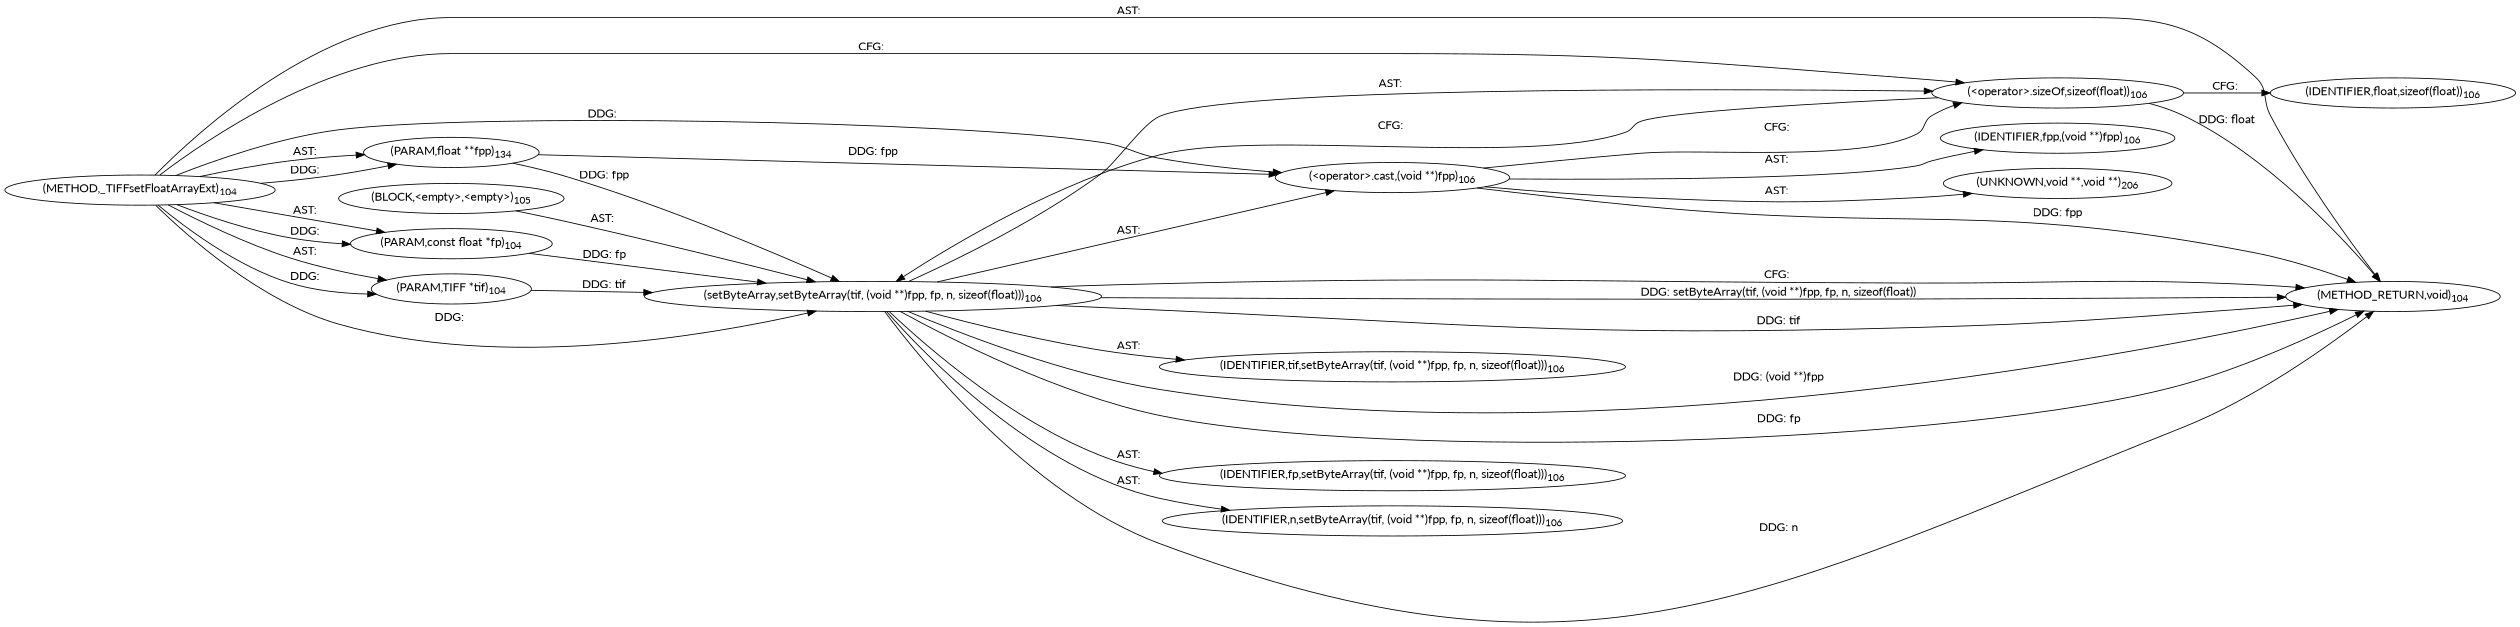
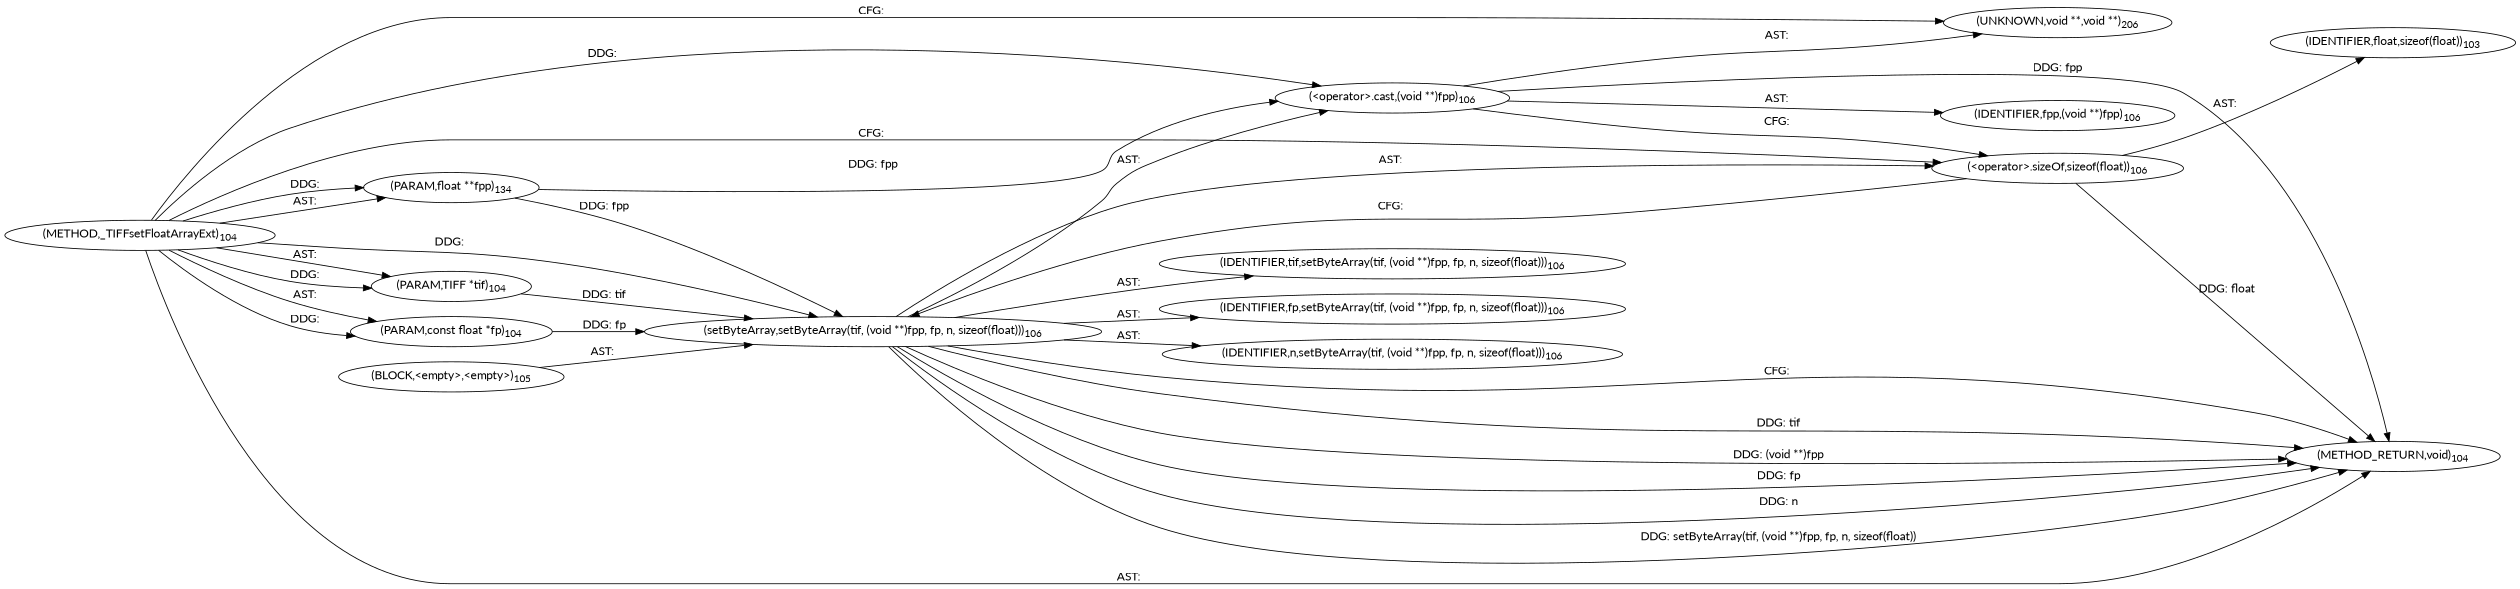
edge "(METHOD,_TIFFsetFloatArrayExt)" -> "(UNKNOWN,void **,void **)": added, label "CFG:"
edge "(<operator>.sizeOf,sizeof(float))" -> "(IDENTIFIER,float,sizeof(float))": label "CFG: " -> "AST: "
node "(IDENTIFIER,float,sizeof(float))": text "106" -> "103"
